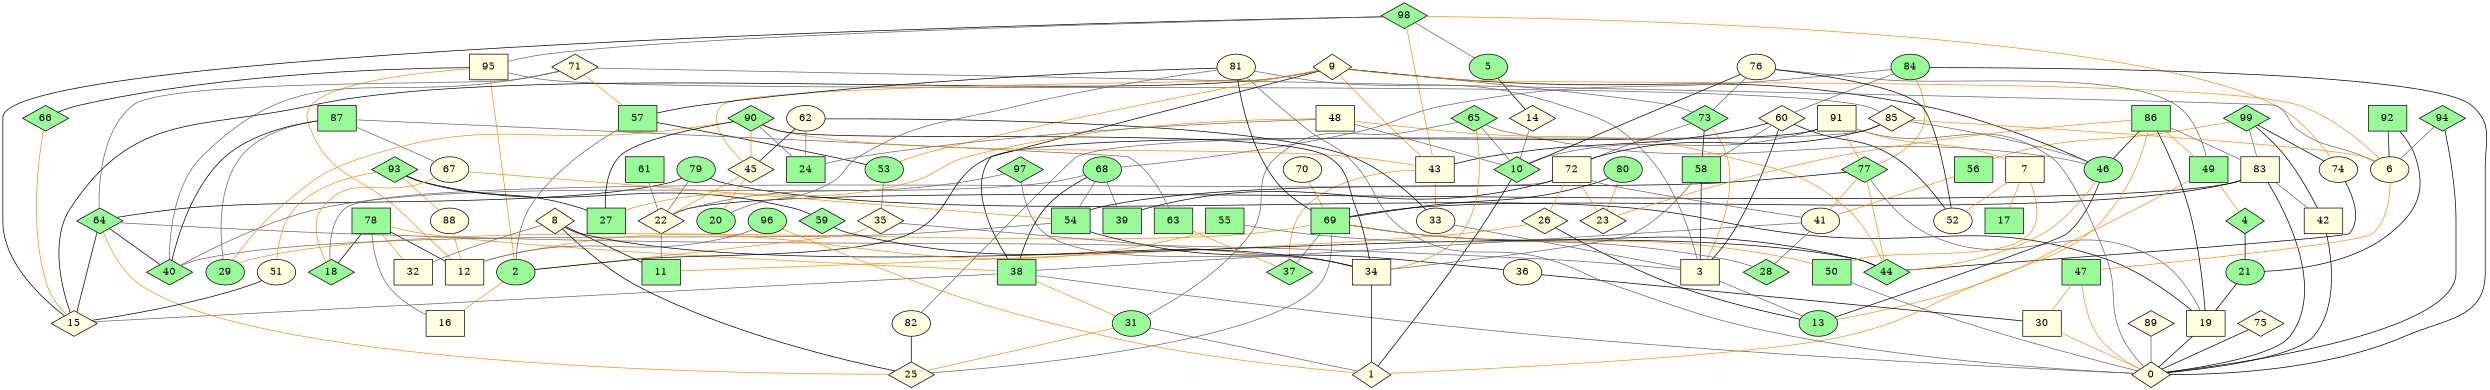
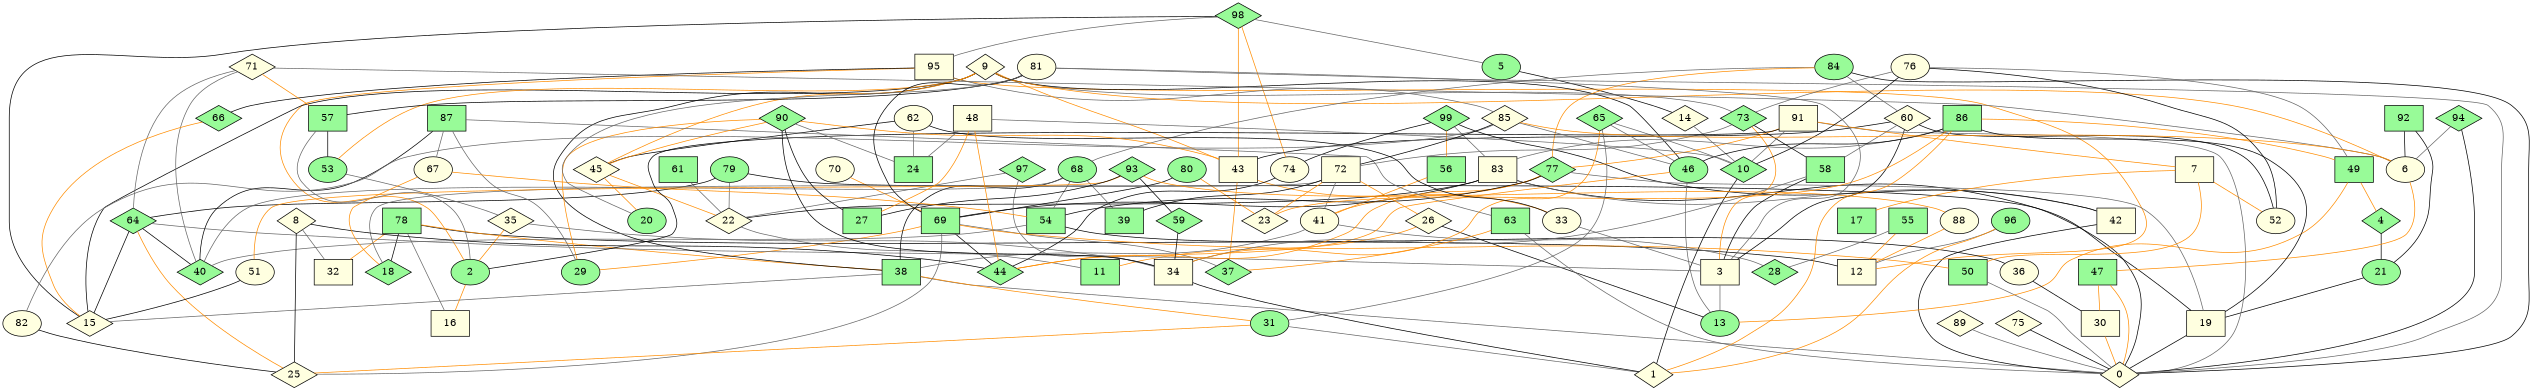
edge "8" -- "11": removed
edge "46" -- "13": color black -> gray40
edge "63" -- "0": added
